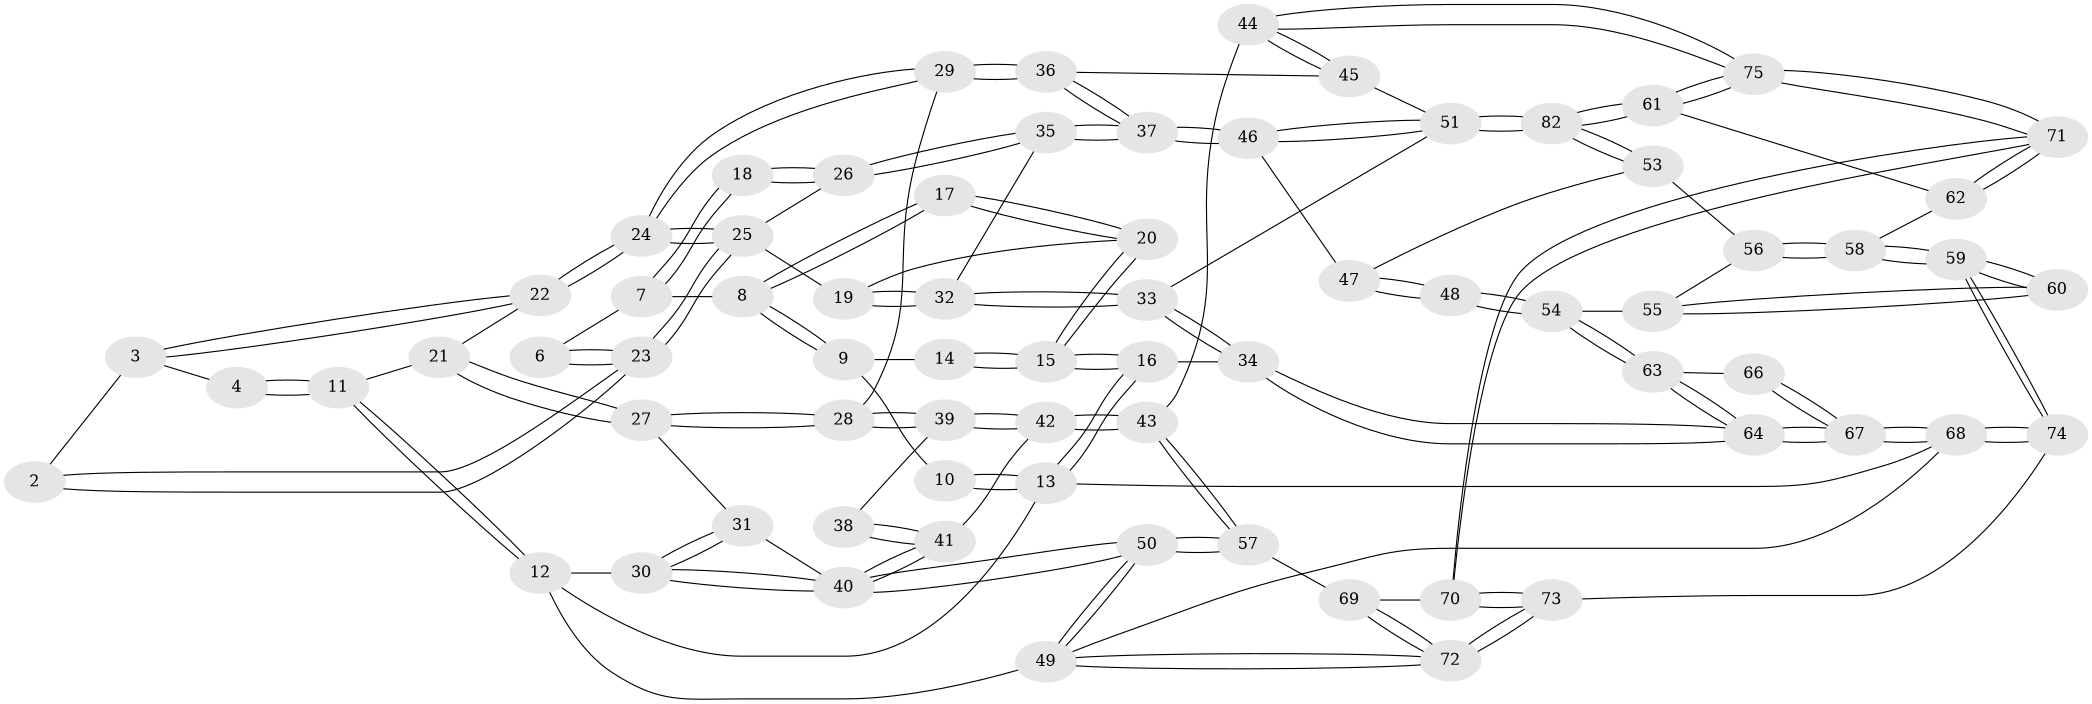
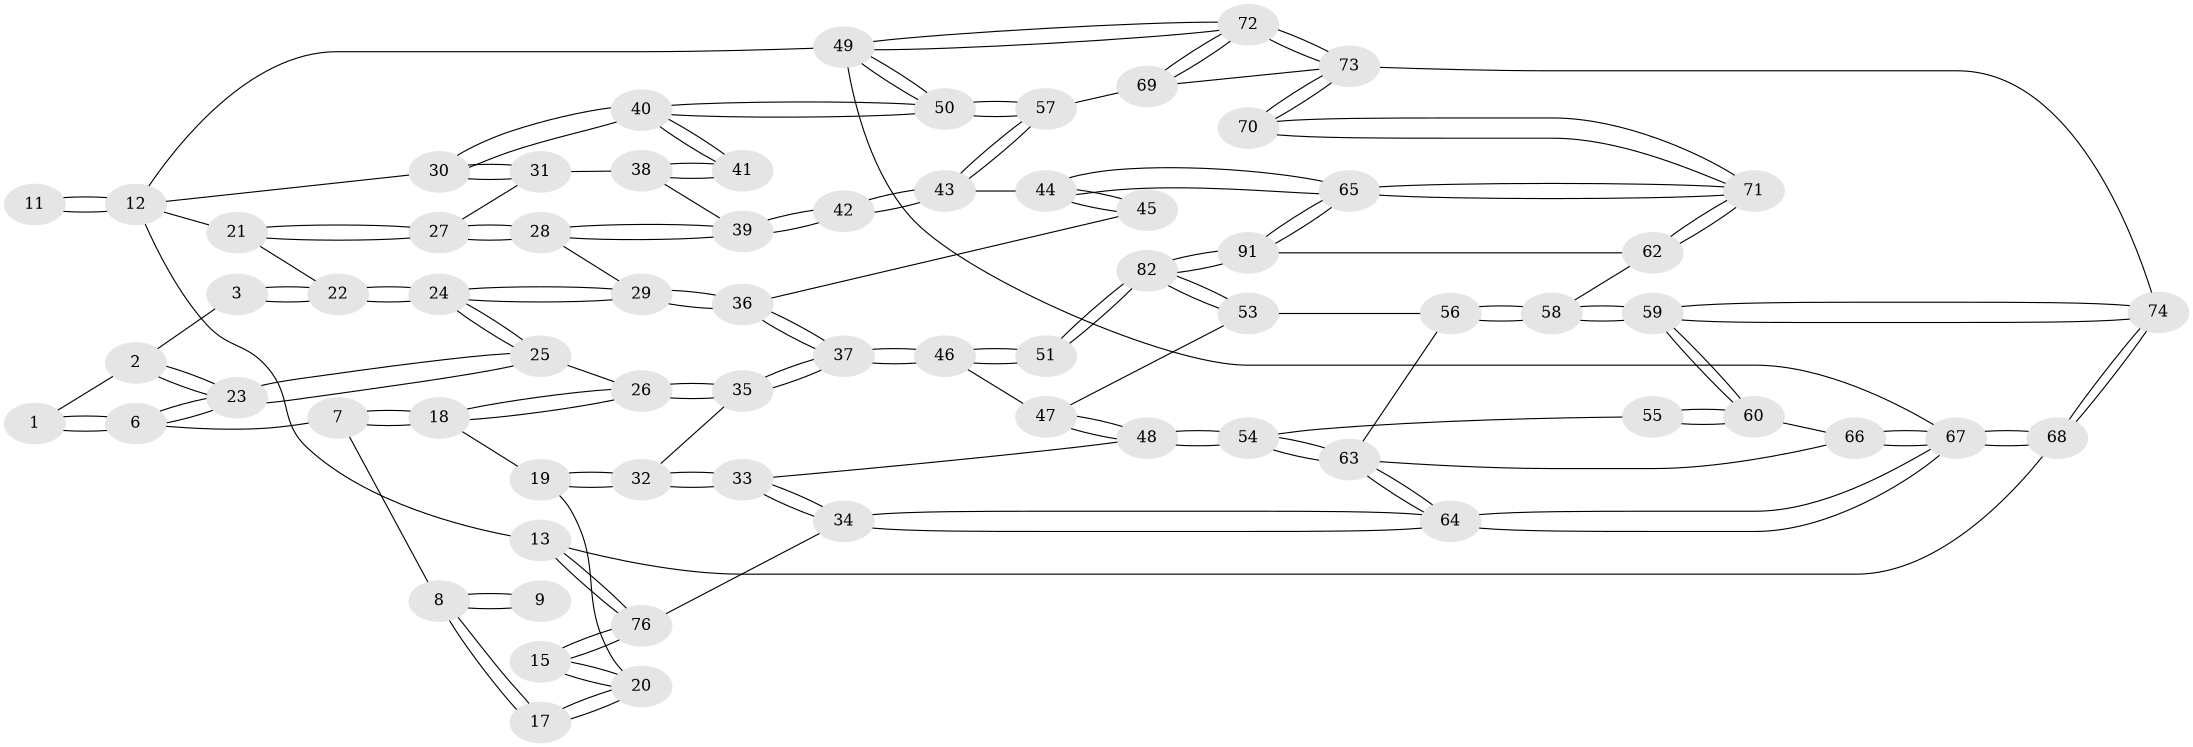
node "75": label "75" -> "65"
edge "45" -- "51": removed
node "61": label "61" -> "91"
edge "51" -- "33": now "48" -- "33"
edge "25" -- "19": now "18" -- "19"
edge "56" -- "55": now "56" -- "63"
node "14": removed
node "16": label "16" -> "76"
edge "21" -- "11": now "21" -- "12"
node "4": removed
node "1": added
edge "60" -- "66": added
node "10": removed
edge "42" -- "41": removed
edge "68" -- "49": now "67" -- "49"
edge "31" -- "40": now "31" -- "38"
edge "69" -- "70": now "69" -- "73"
